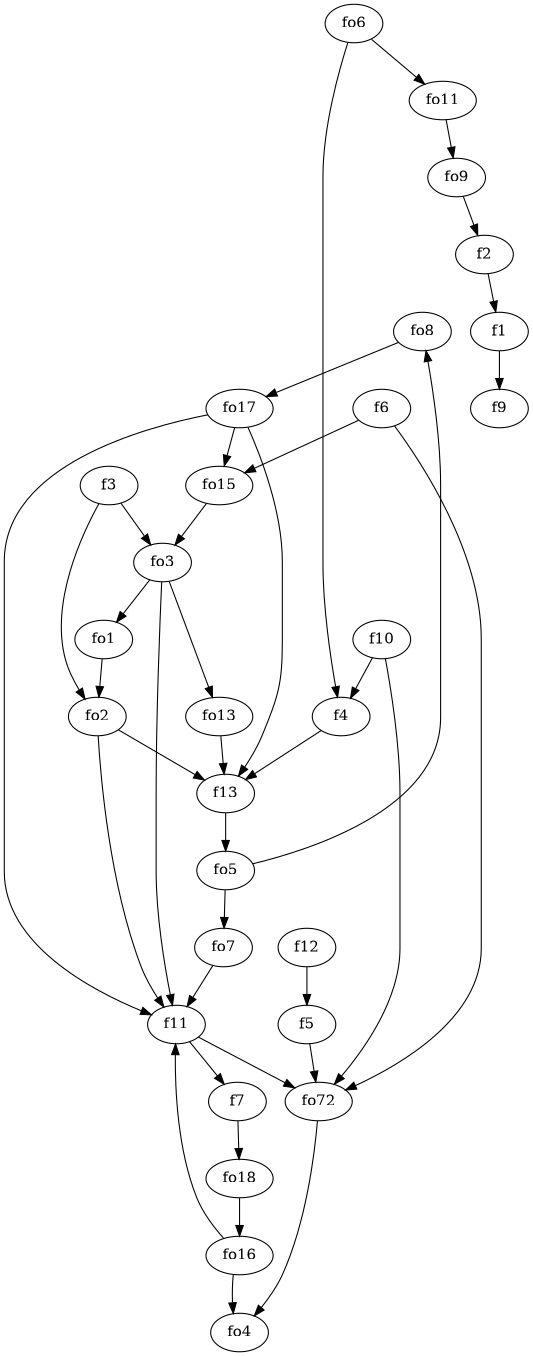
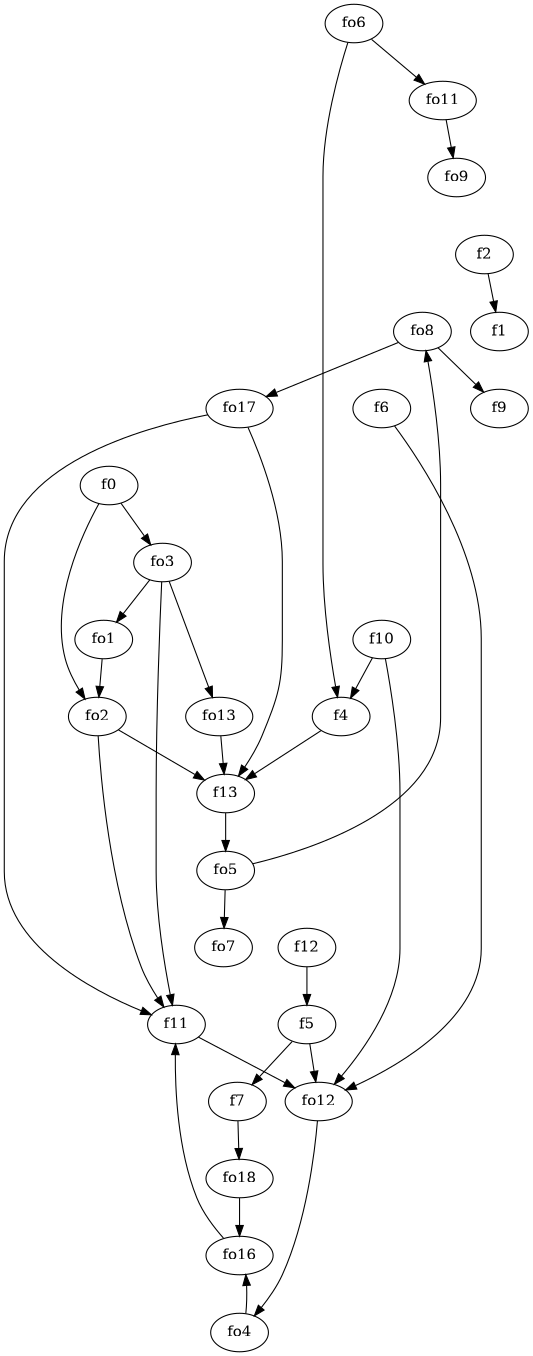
edge "fo9" -> "f2": removed
edge "f1" -> "f9": now "fo8" -> "f9"
node "f3": label "f3" -> "f0"
node "fo15": removed
edge "fo7" -> "f11": removed
edge "f11" -> "f7": now "f5" -> "f7"
node "fo72": label "fo72" -> "fo12"
edge "fo16" -> "fo4": reversed
